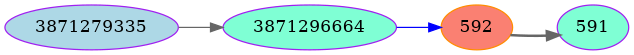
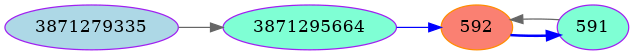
edge "591" -> "592": added
node "3871296664": label "3871296664" -> "3871295664"
edge "592" -> "591": color gray40 -> blue
